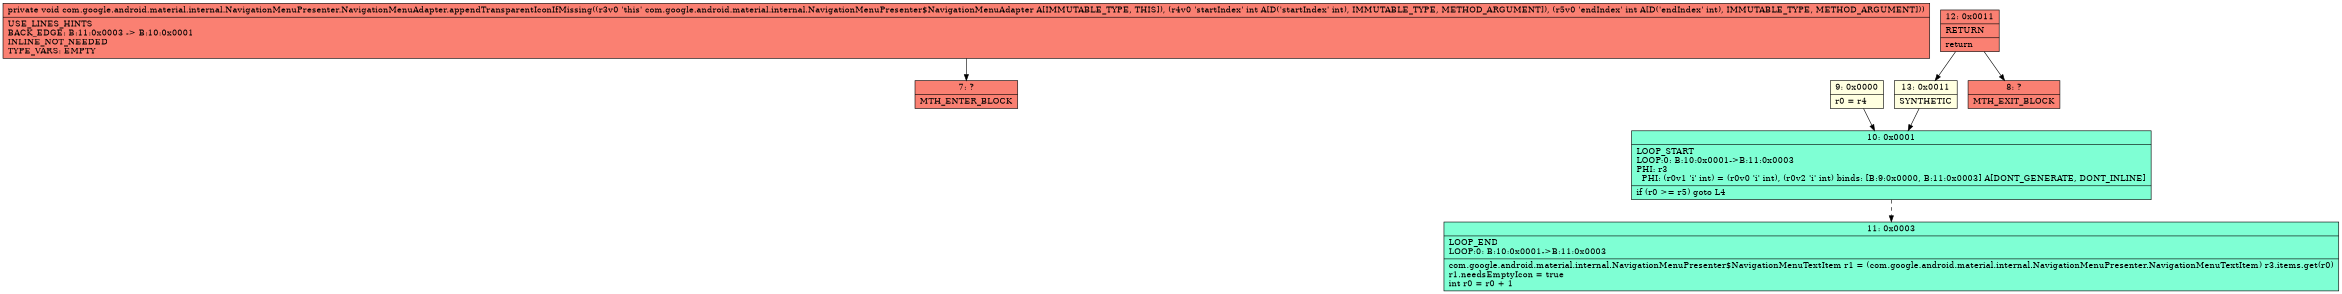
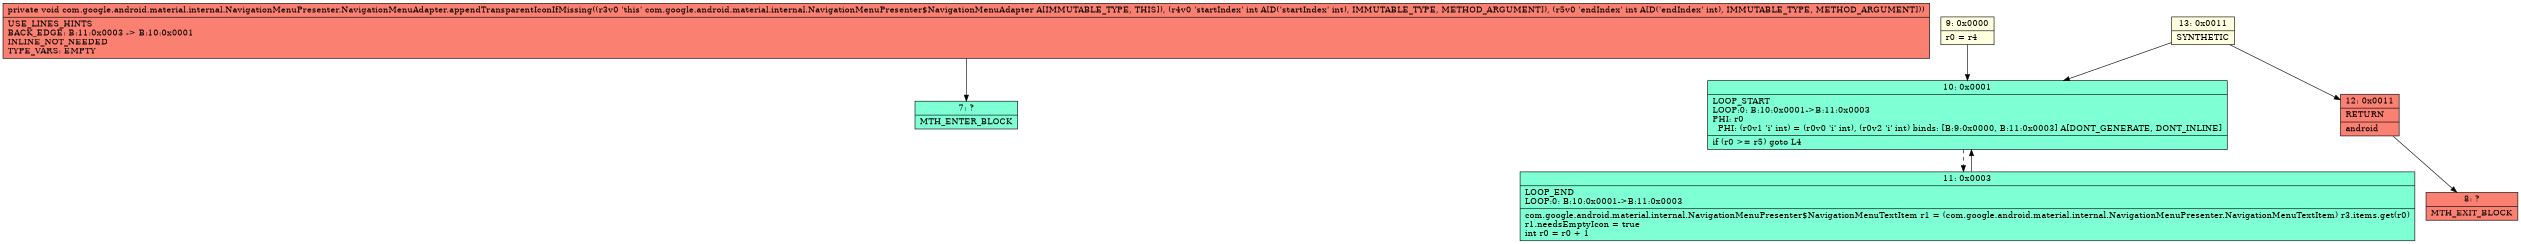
node "12: 0x0011": text "return" -> "android"
edge "12: 0x0011" -> "13: 0x0011": reversed
node "7: ?": fillcolor salmon -> aquamarine
edge "11: 0x0003" -> "10: 0x0001": added
node "10: 0x0001": text "PHI: r3" -> "PHI: r0"
